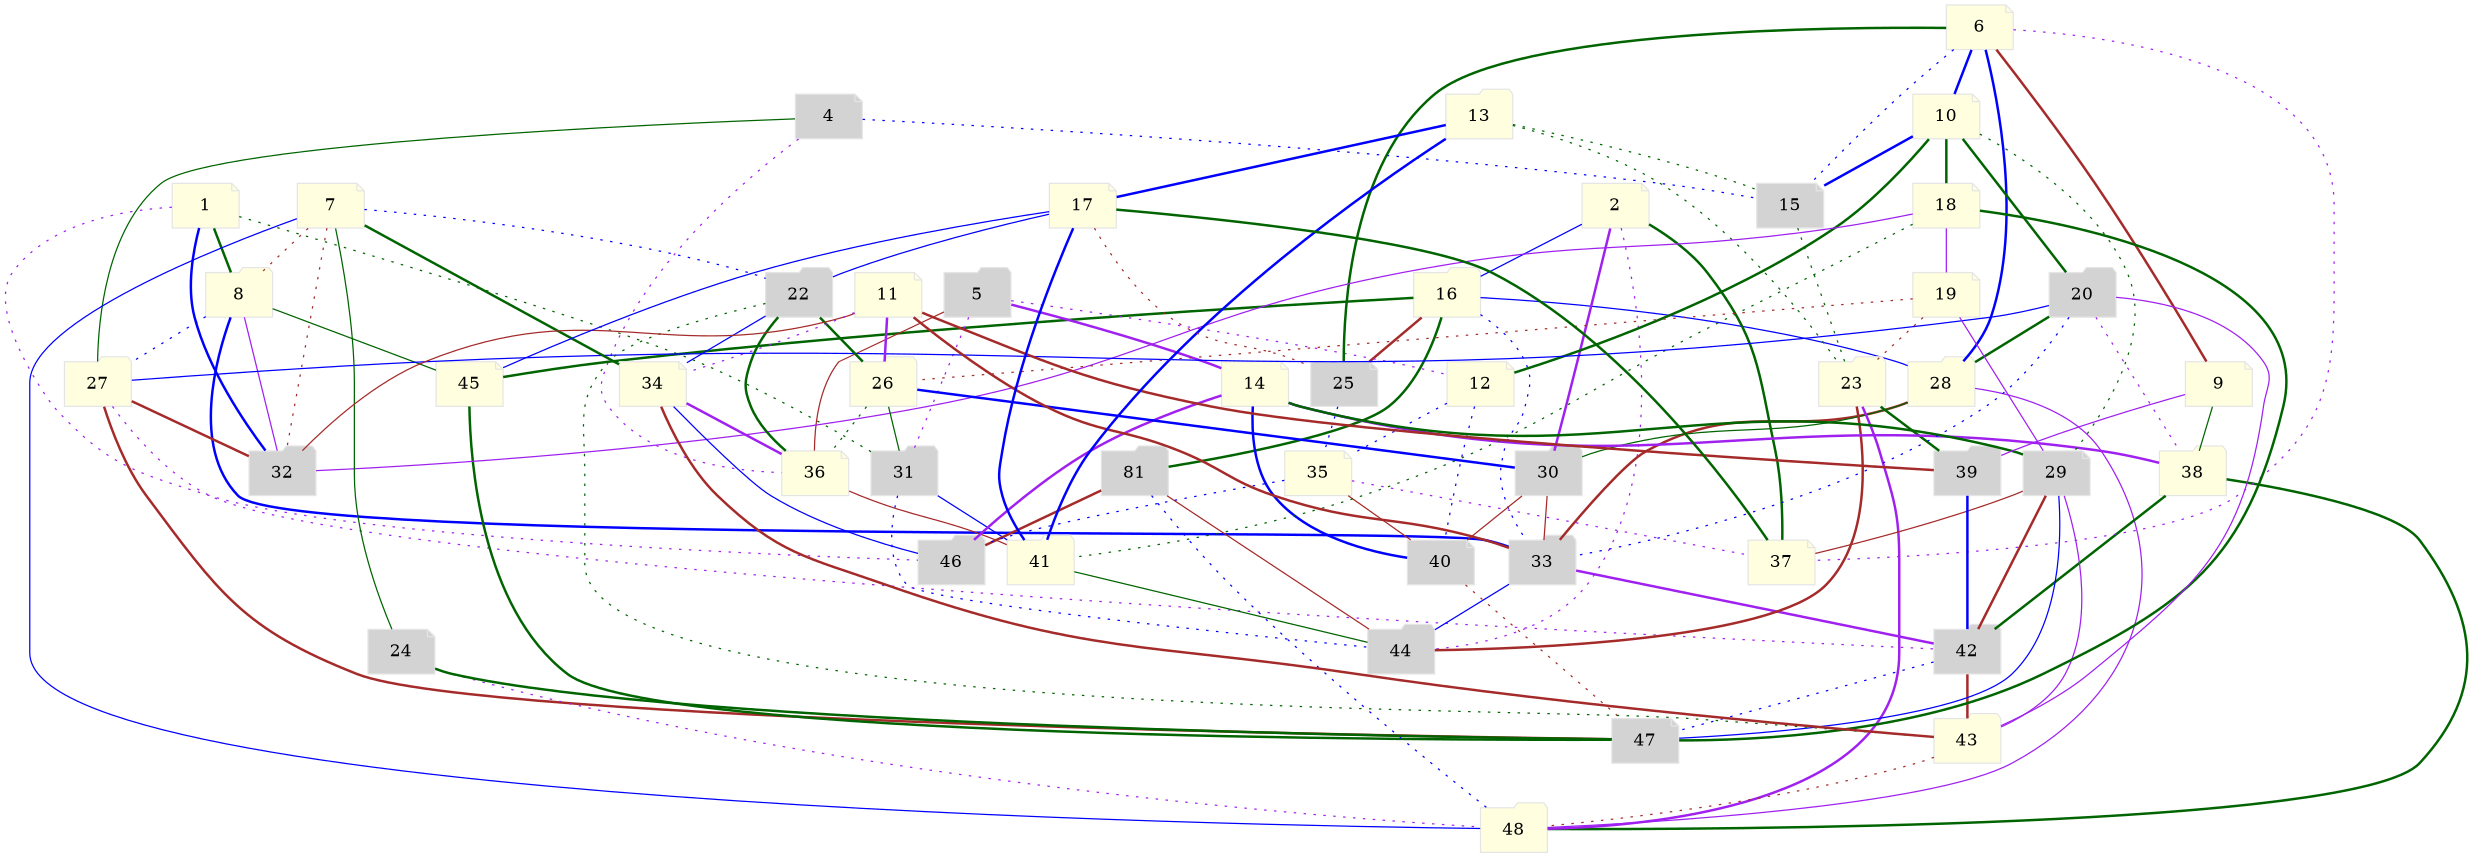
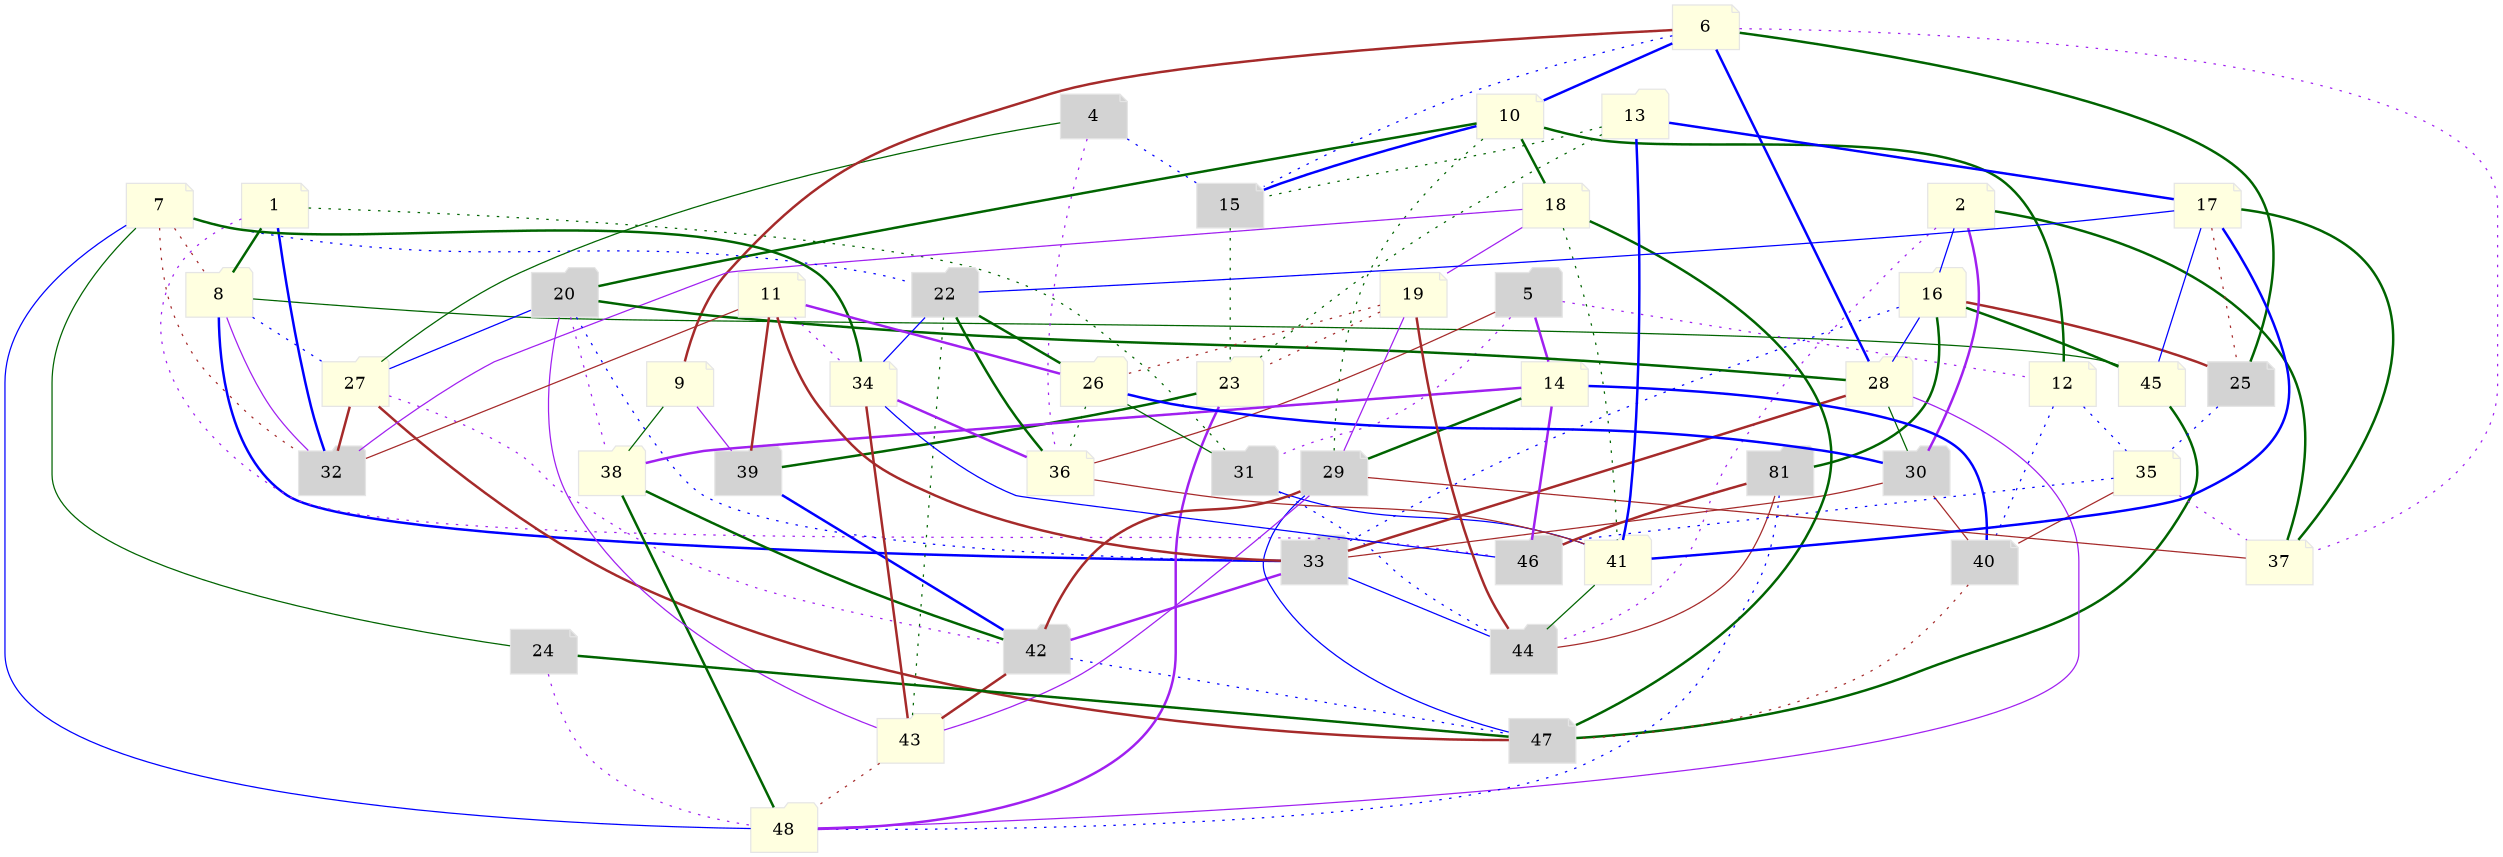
edge "23" -- "44": now "19" -- "44"
